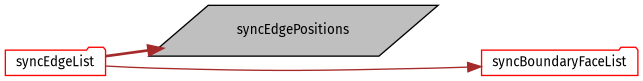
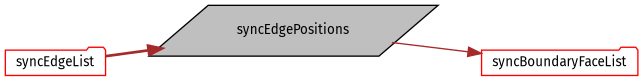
edge "syncEdgeList" -> "syncBoundaryFaceList": now "syncEdgePositions" -> "syncBoundaryFaceList"
